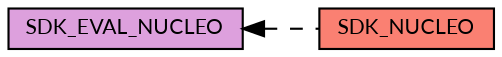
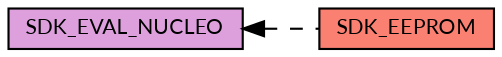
node "SDK_NUCLEO": label "SDK_NUCLEO" -> "SDK_EEPROM"
